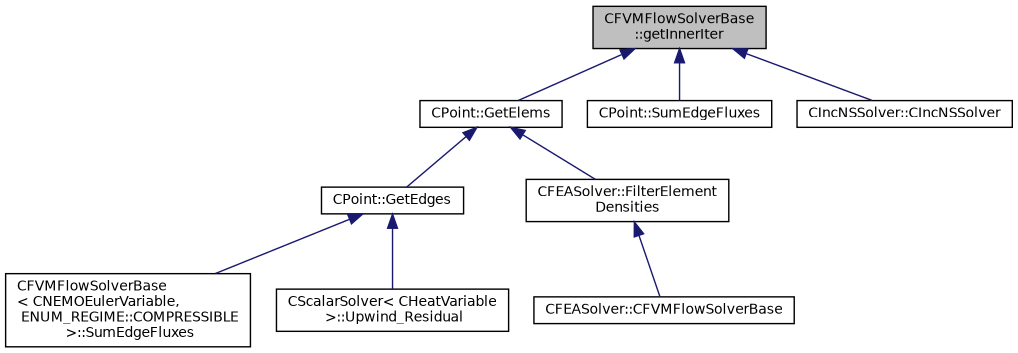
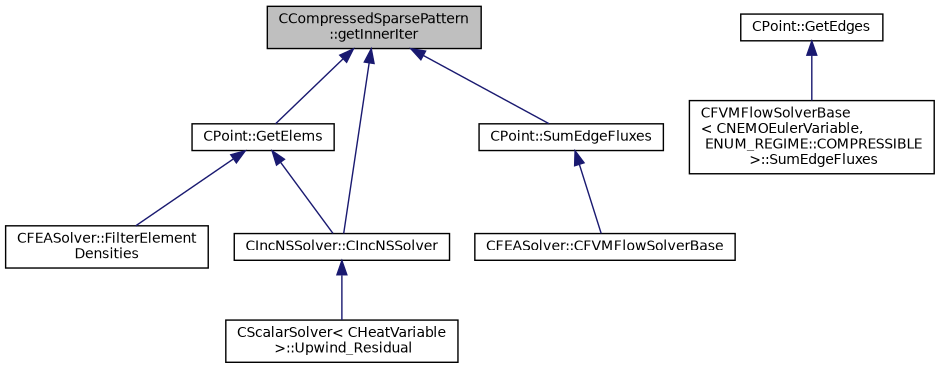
node "CFVMFlowSolverBase ::getInnerIter": label "CFVMFlowSolverBase ::getInnerIter" -> "CCompressedSparsePattern ::getInnerIter"
edge "CPoint::GetEdges" -> "CPoint::GetElems": now "CIncNSSolver::CIncNSSolver" -> "CPoint::GetElems"
edge "CScalarSolver< CHeatVariable >::Upwind_Residual" -> "CPoint::GetEdges": now "CScalarSolver< CHeatVariable >::Upwind_Residual" -> "CIncNSSolver::CIncNSSolver"
edge "CFEASolver::CFVMFlowSolverBase" -> "CFEASolver::FilterElement Densities": now "CFEASolver::CFVMFlowSolverBase" -> "CPoint::SumEdgeFluxes"
